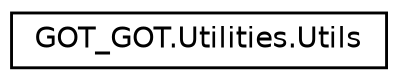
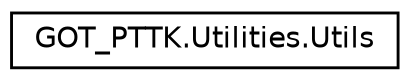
node "GOT_GOT.Utilities.Utils": label "GOT_GOT.Utilities.Utils" -> "GOT_PTTK.Utilities.Utils"
